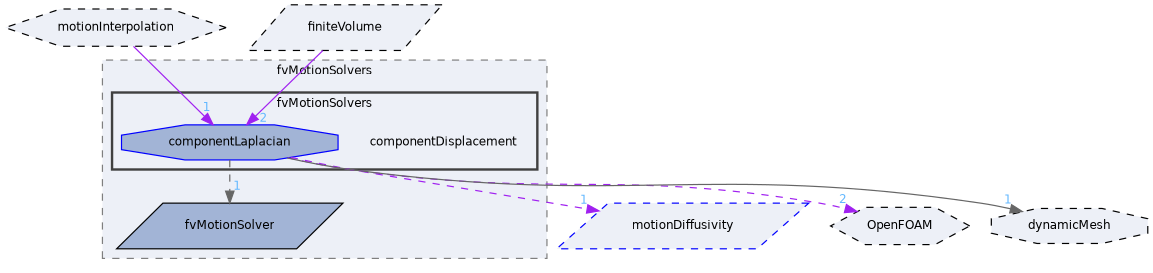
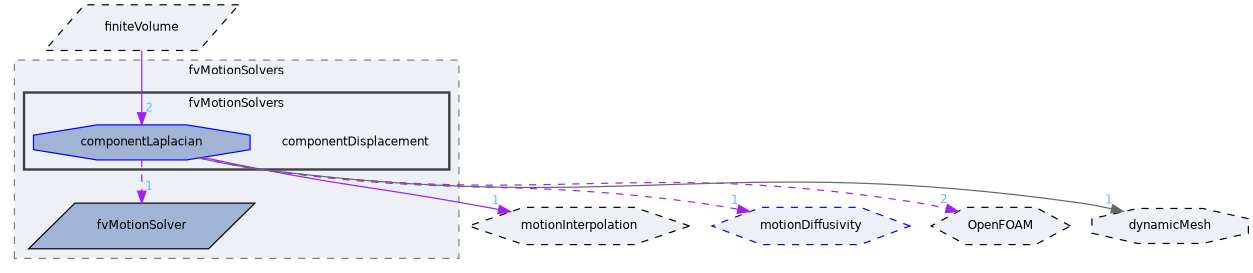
edge "motionInterpolation" -> "componentLaplacian": reversed
edge "componentLaplacian" -> "fvMotionSolver": color gray40 -> purple
node "motionDiffusivity": shape parallelogram -> hexagon
